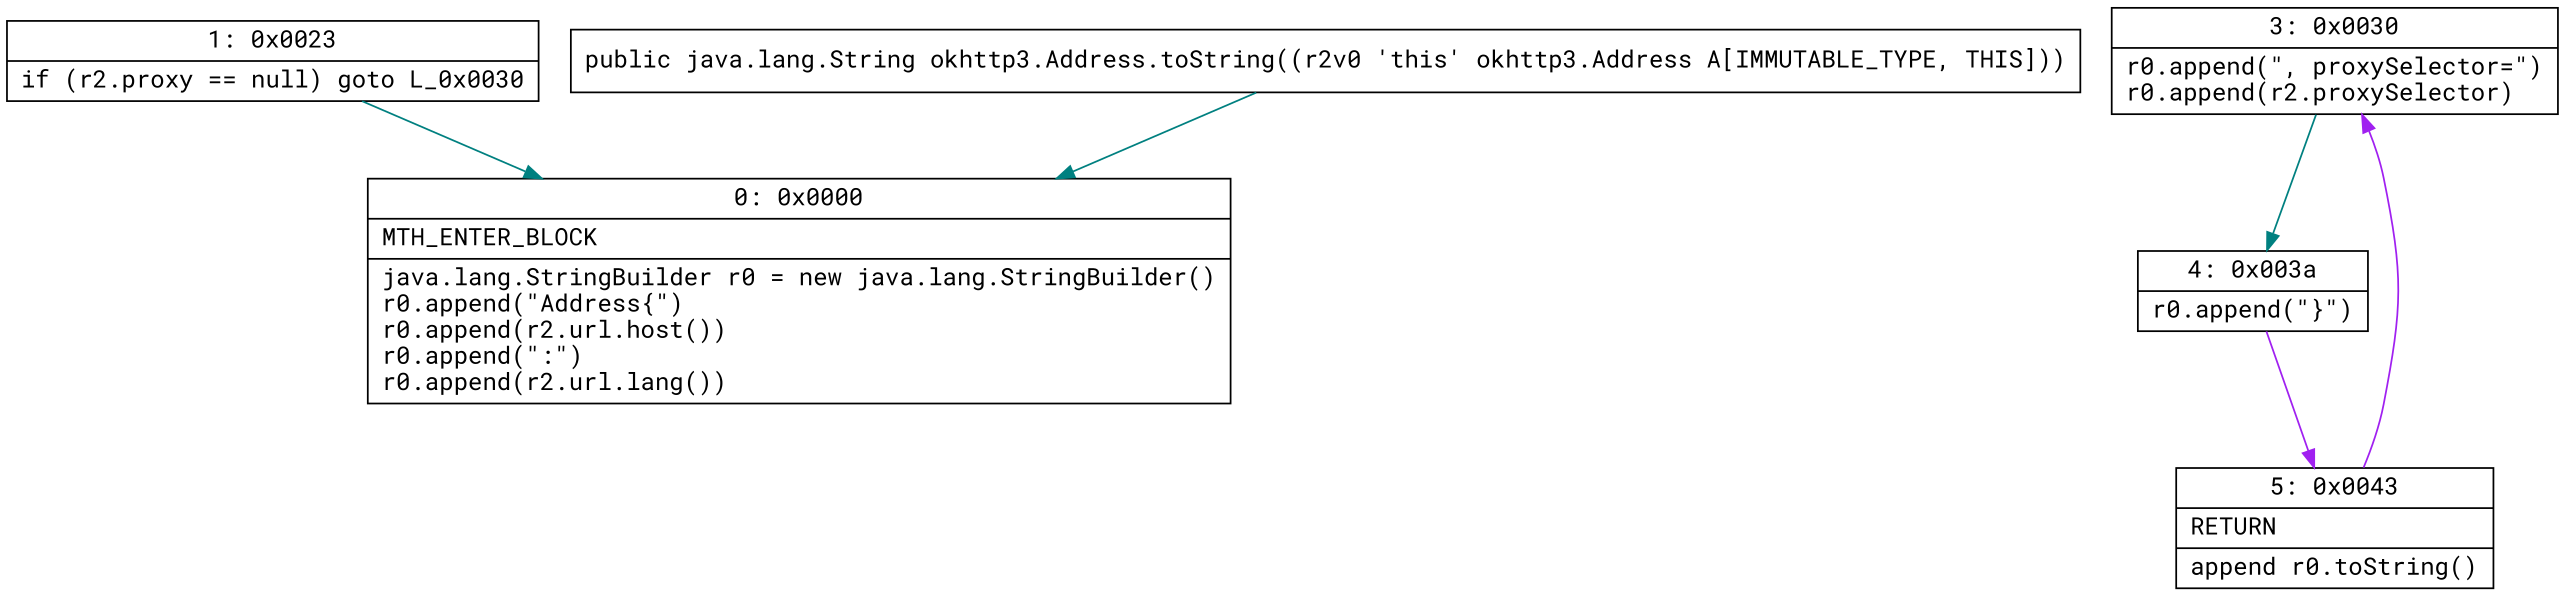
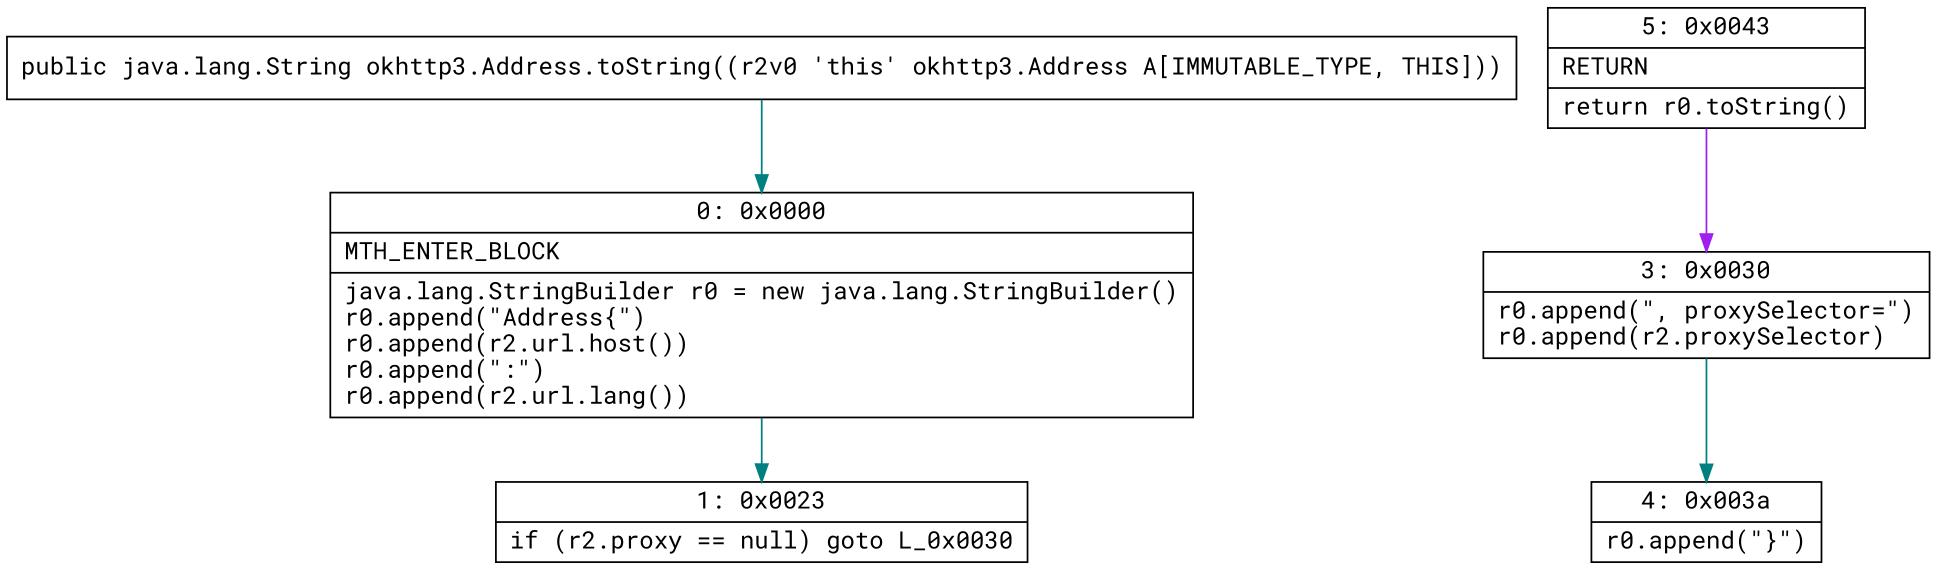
edge "1: 0x0023" -> "0: 0x0000": reversed
edge "4: 0x003a" -> "5: 0x0043": removed
node "5: 0x0043": text "append r0.toString()" -> "return r0.toString()"
